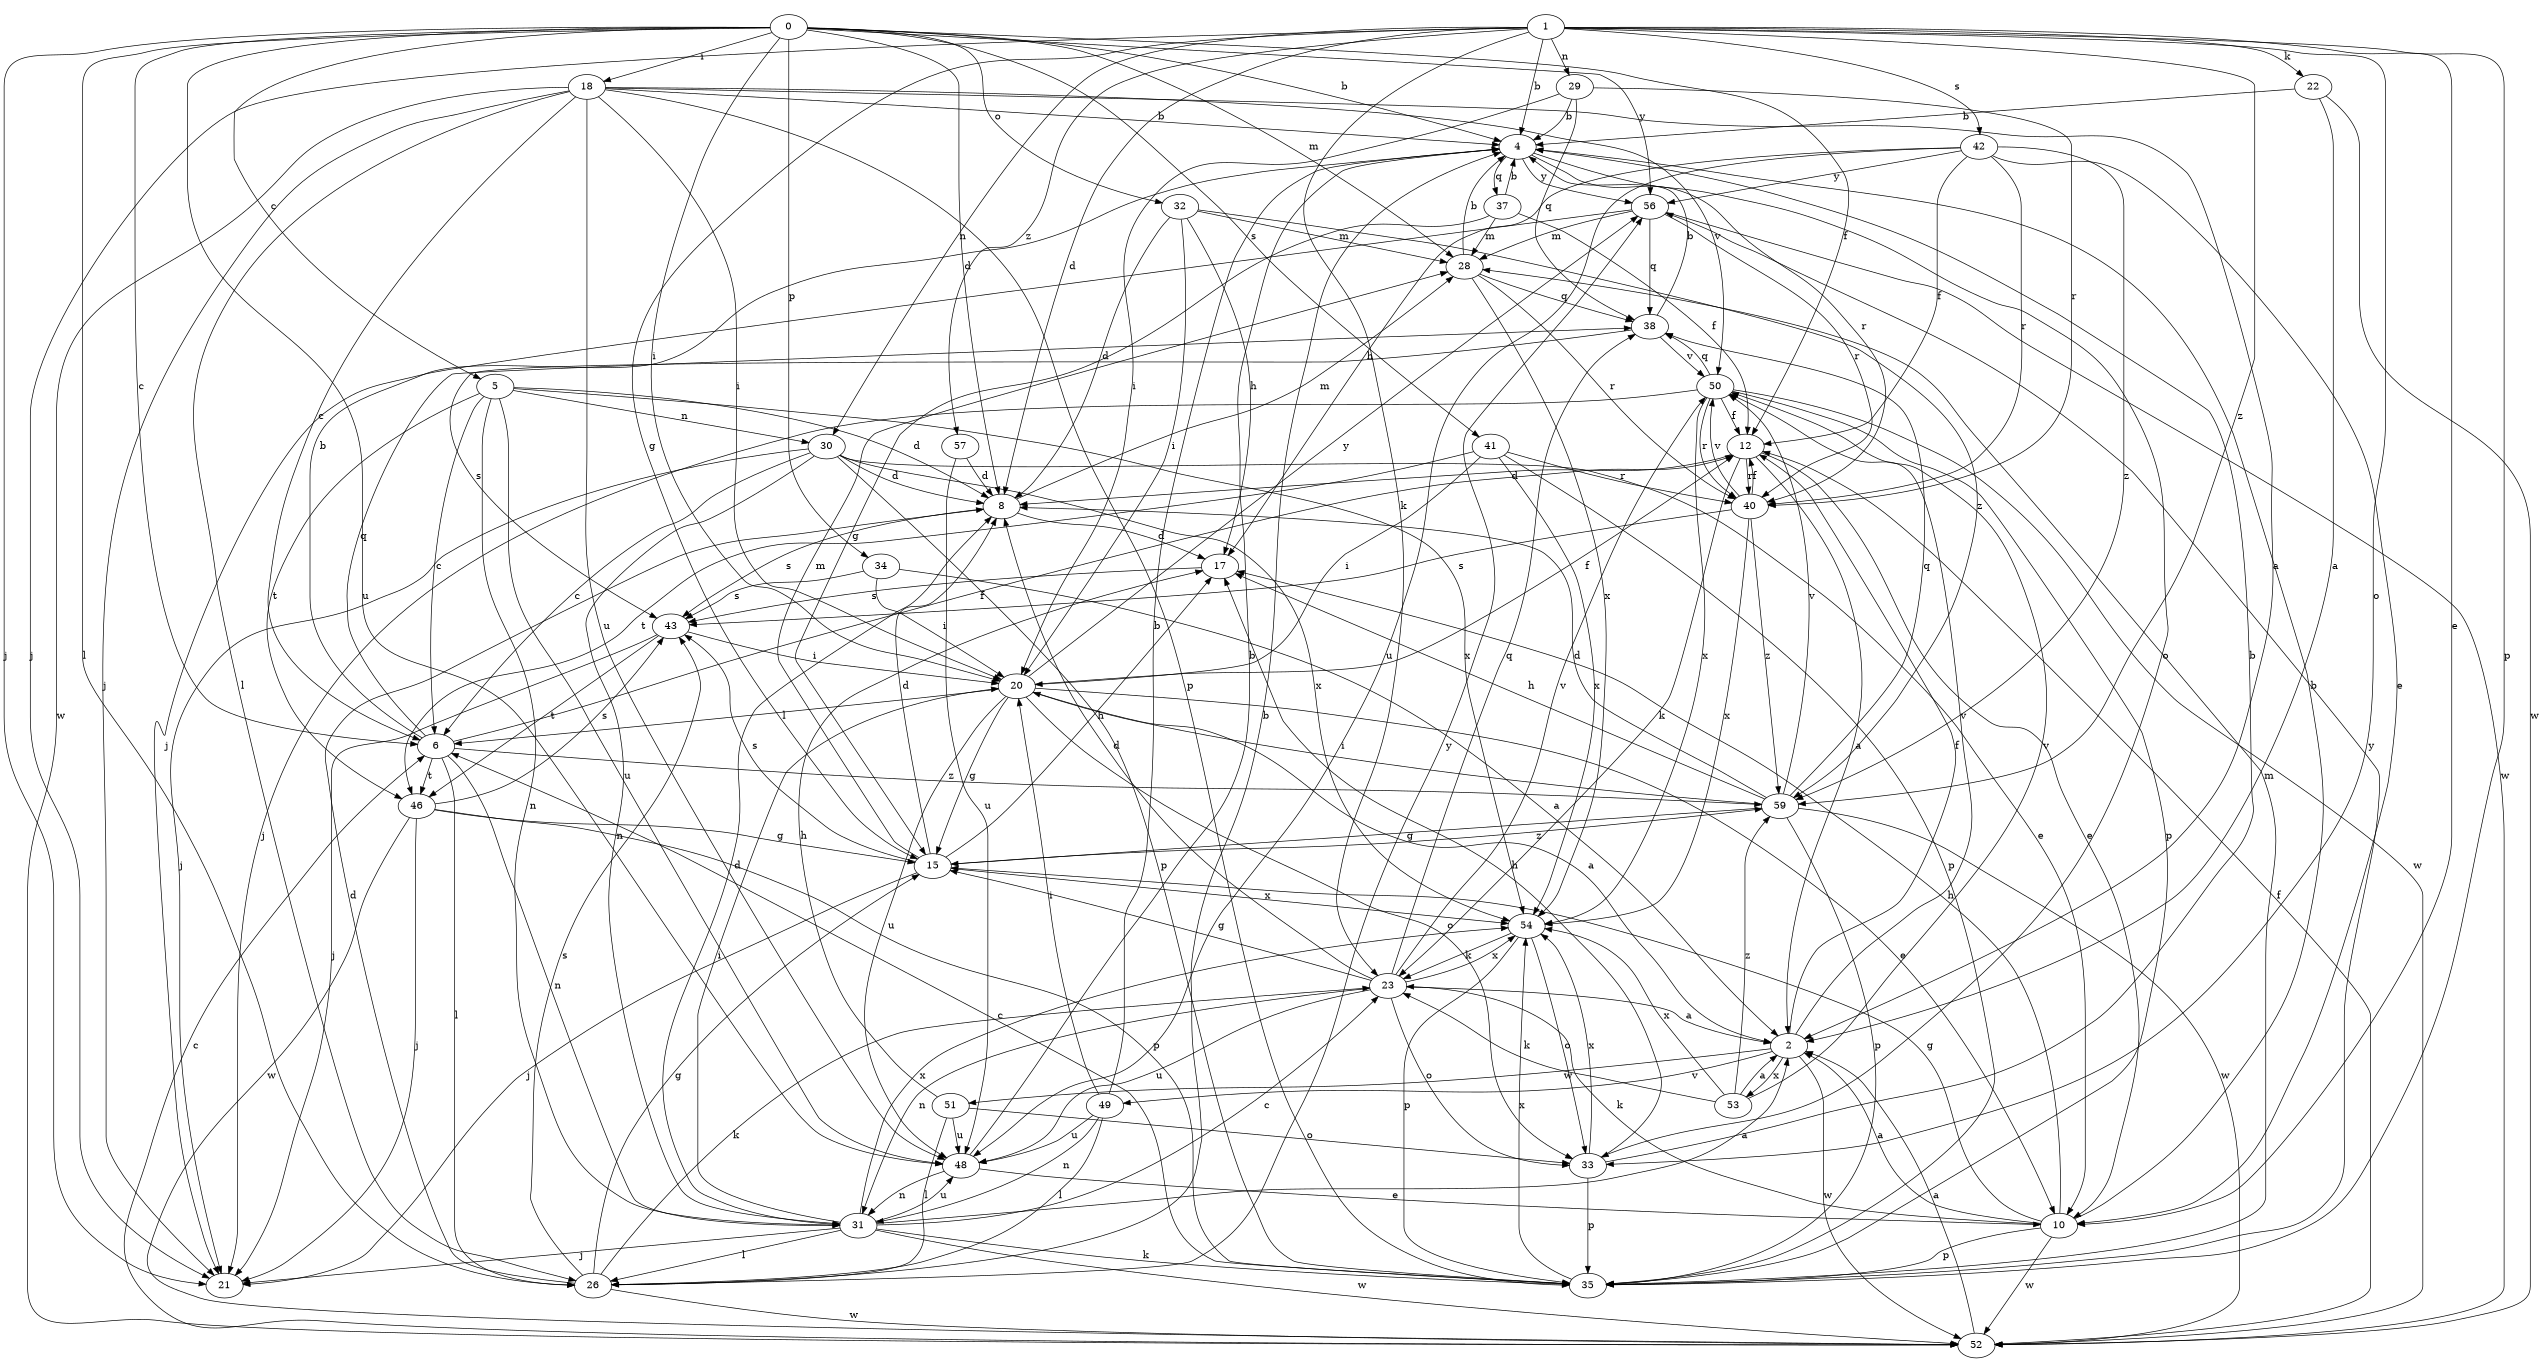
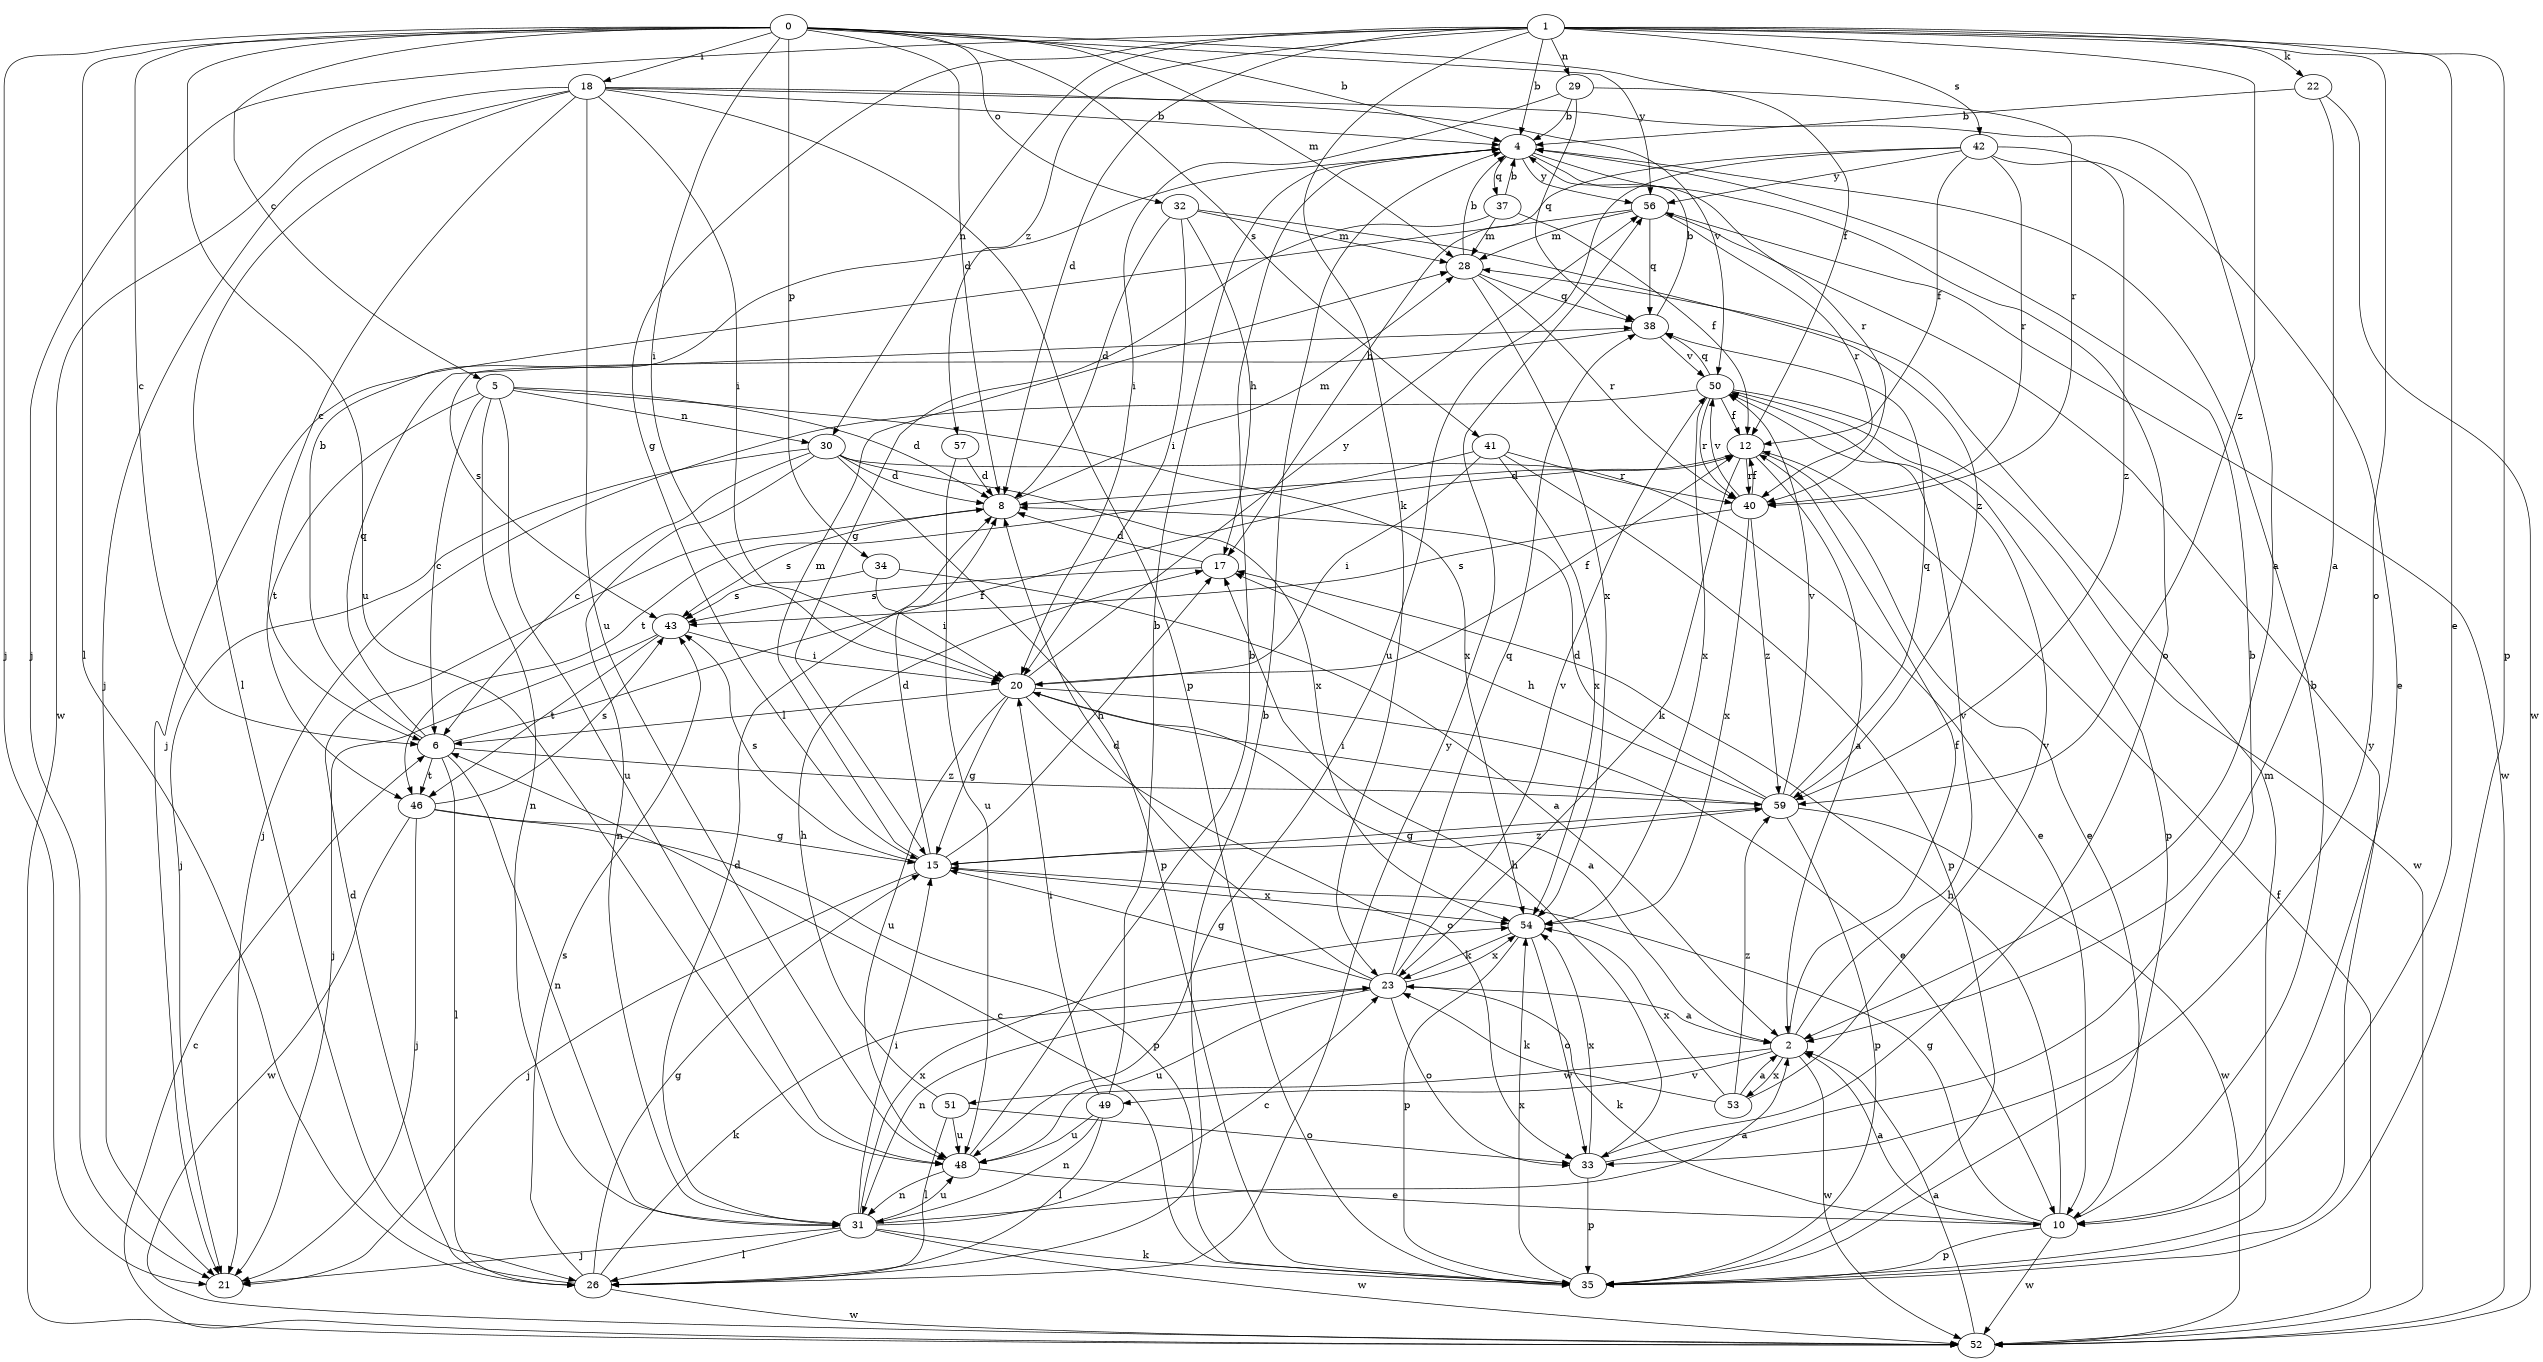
edge "8" -> "17": reversed
edge "31" -> "20": now "31" -> "15"
